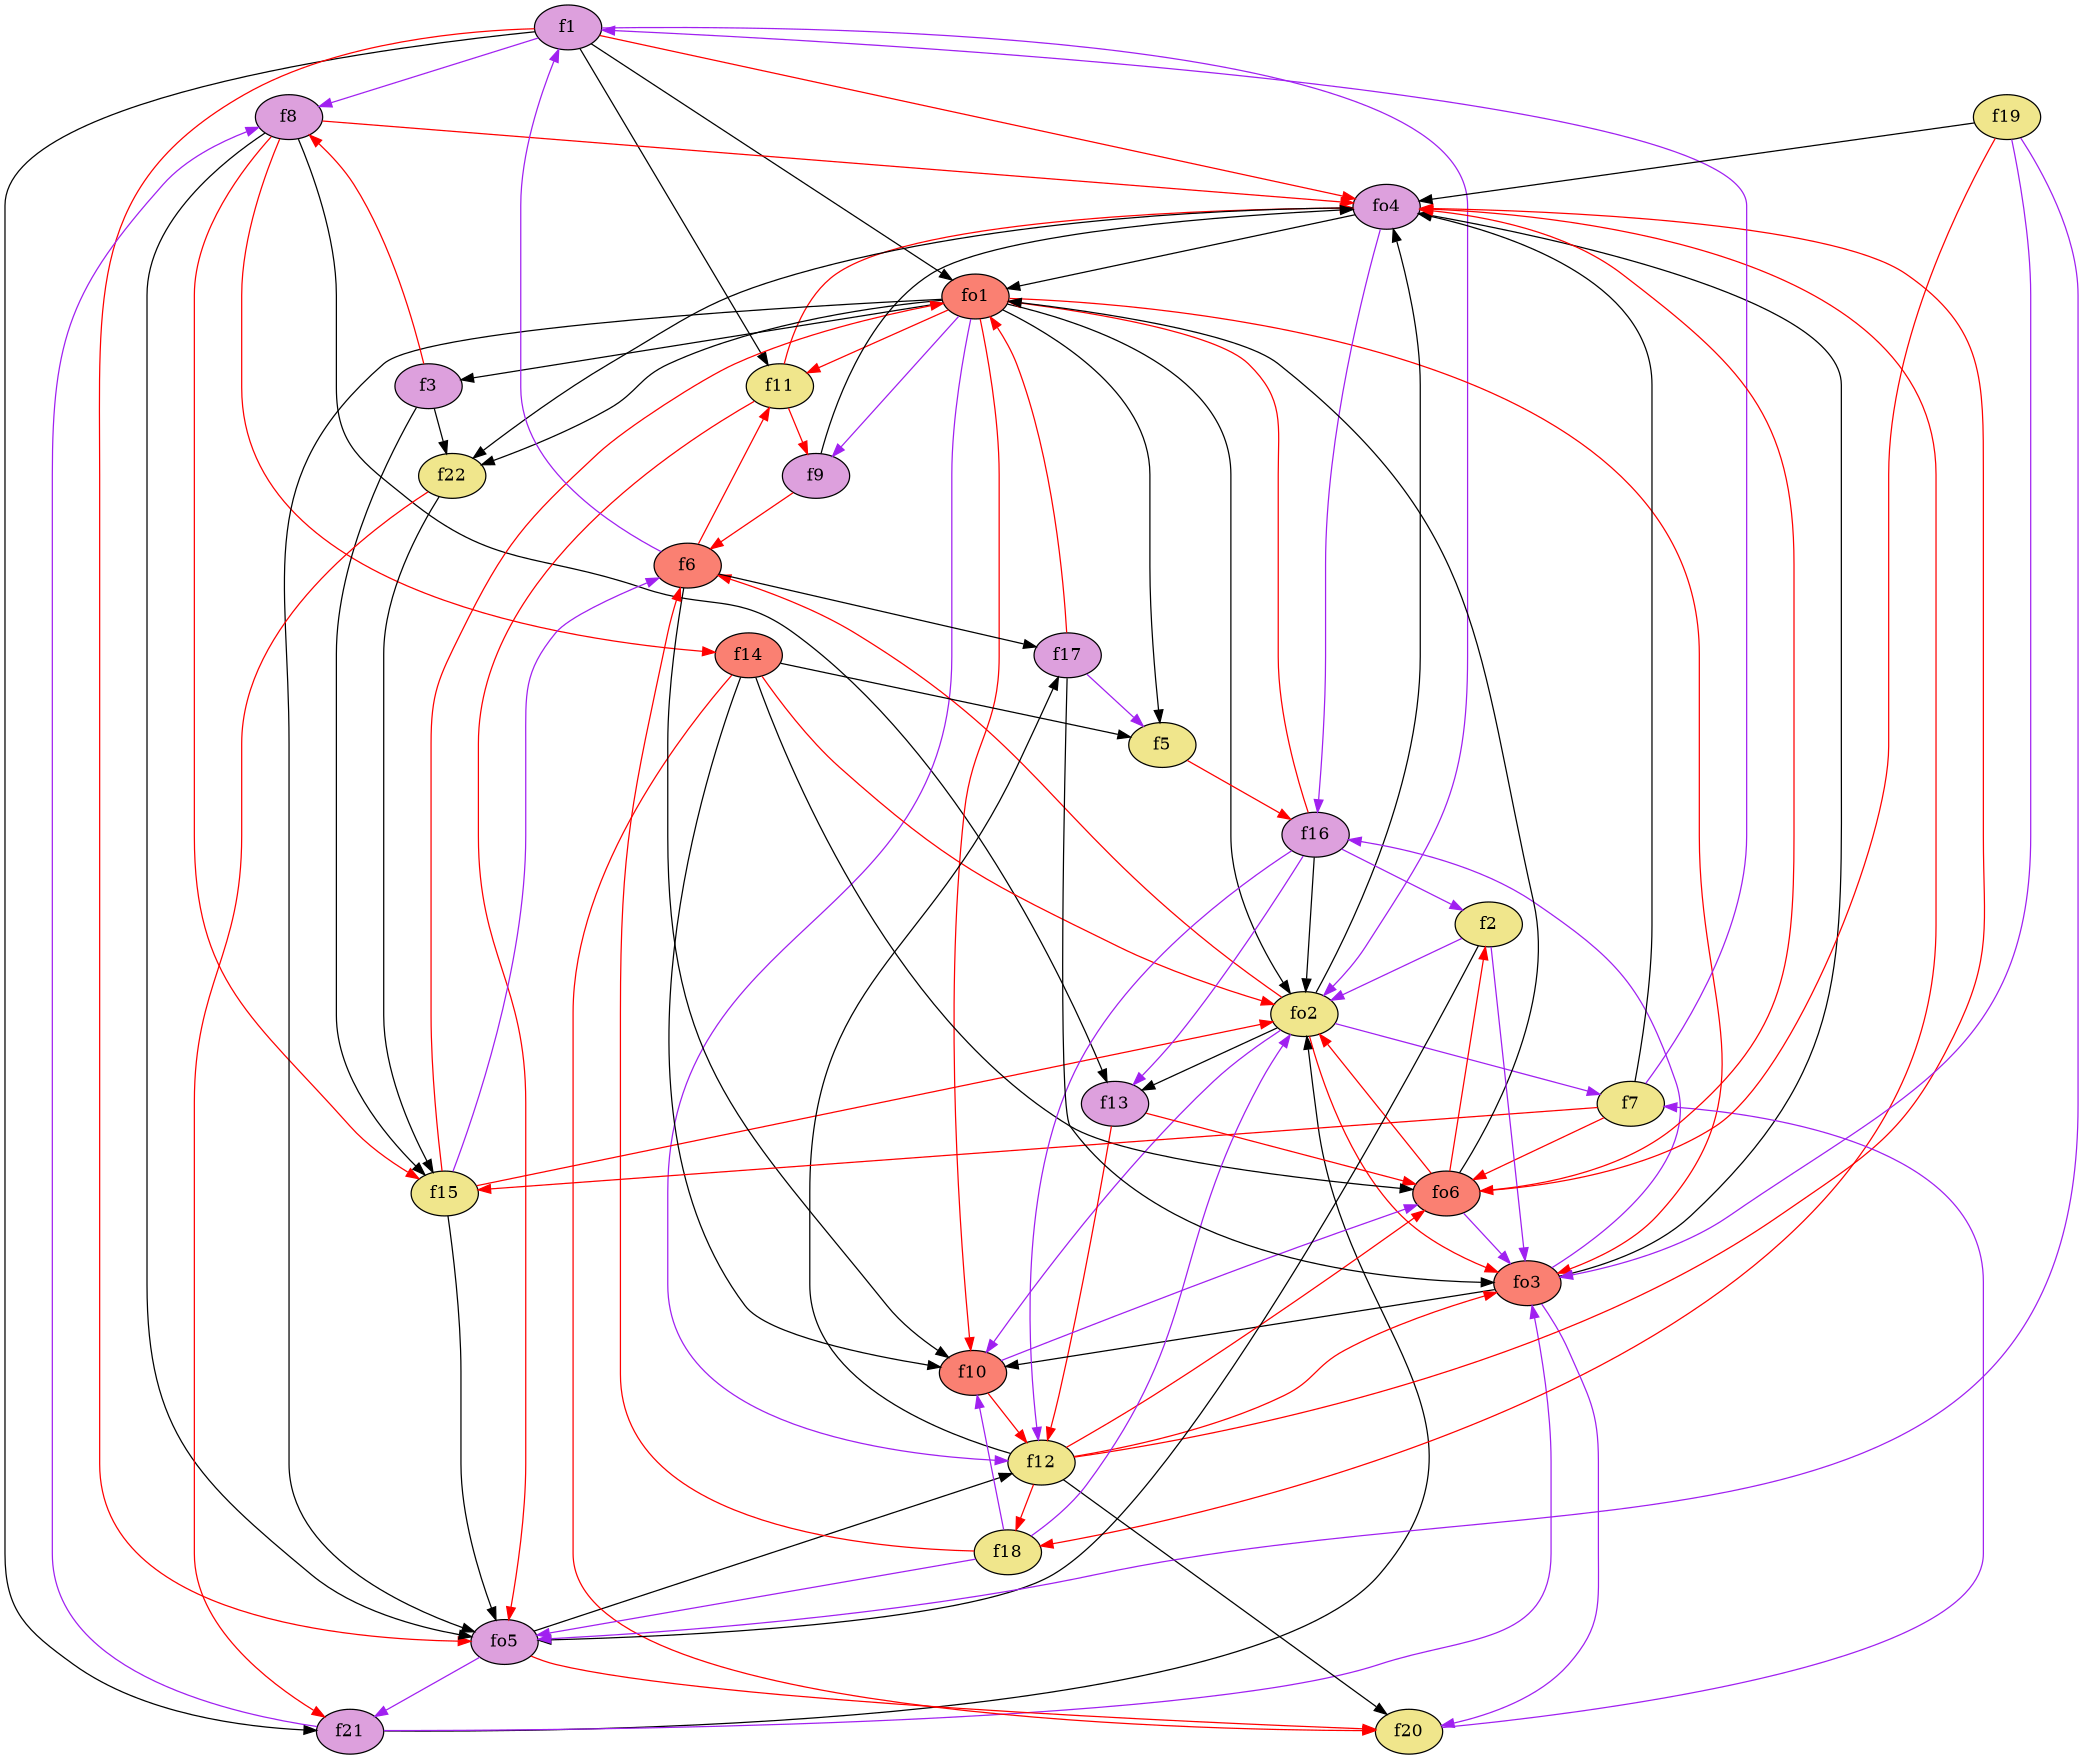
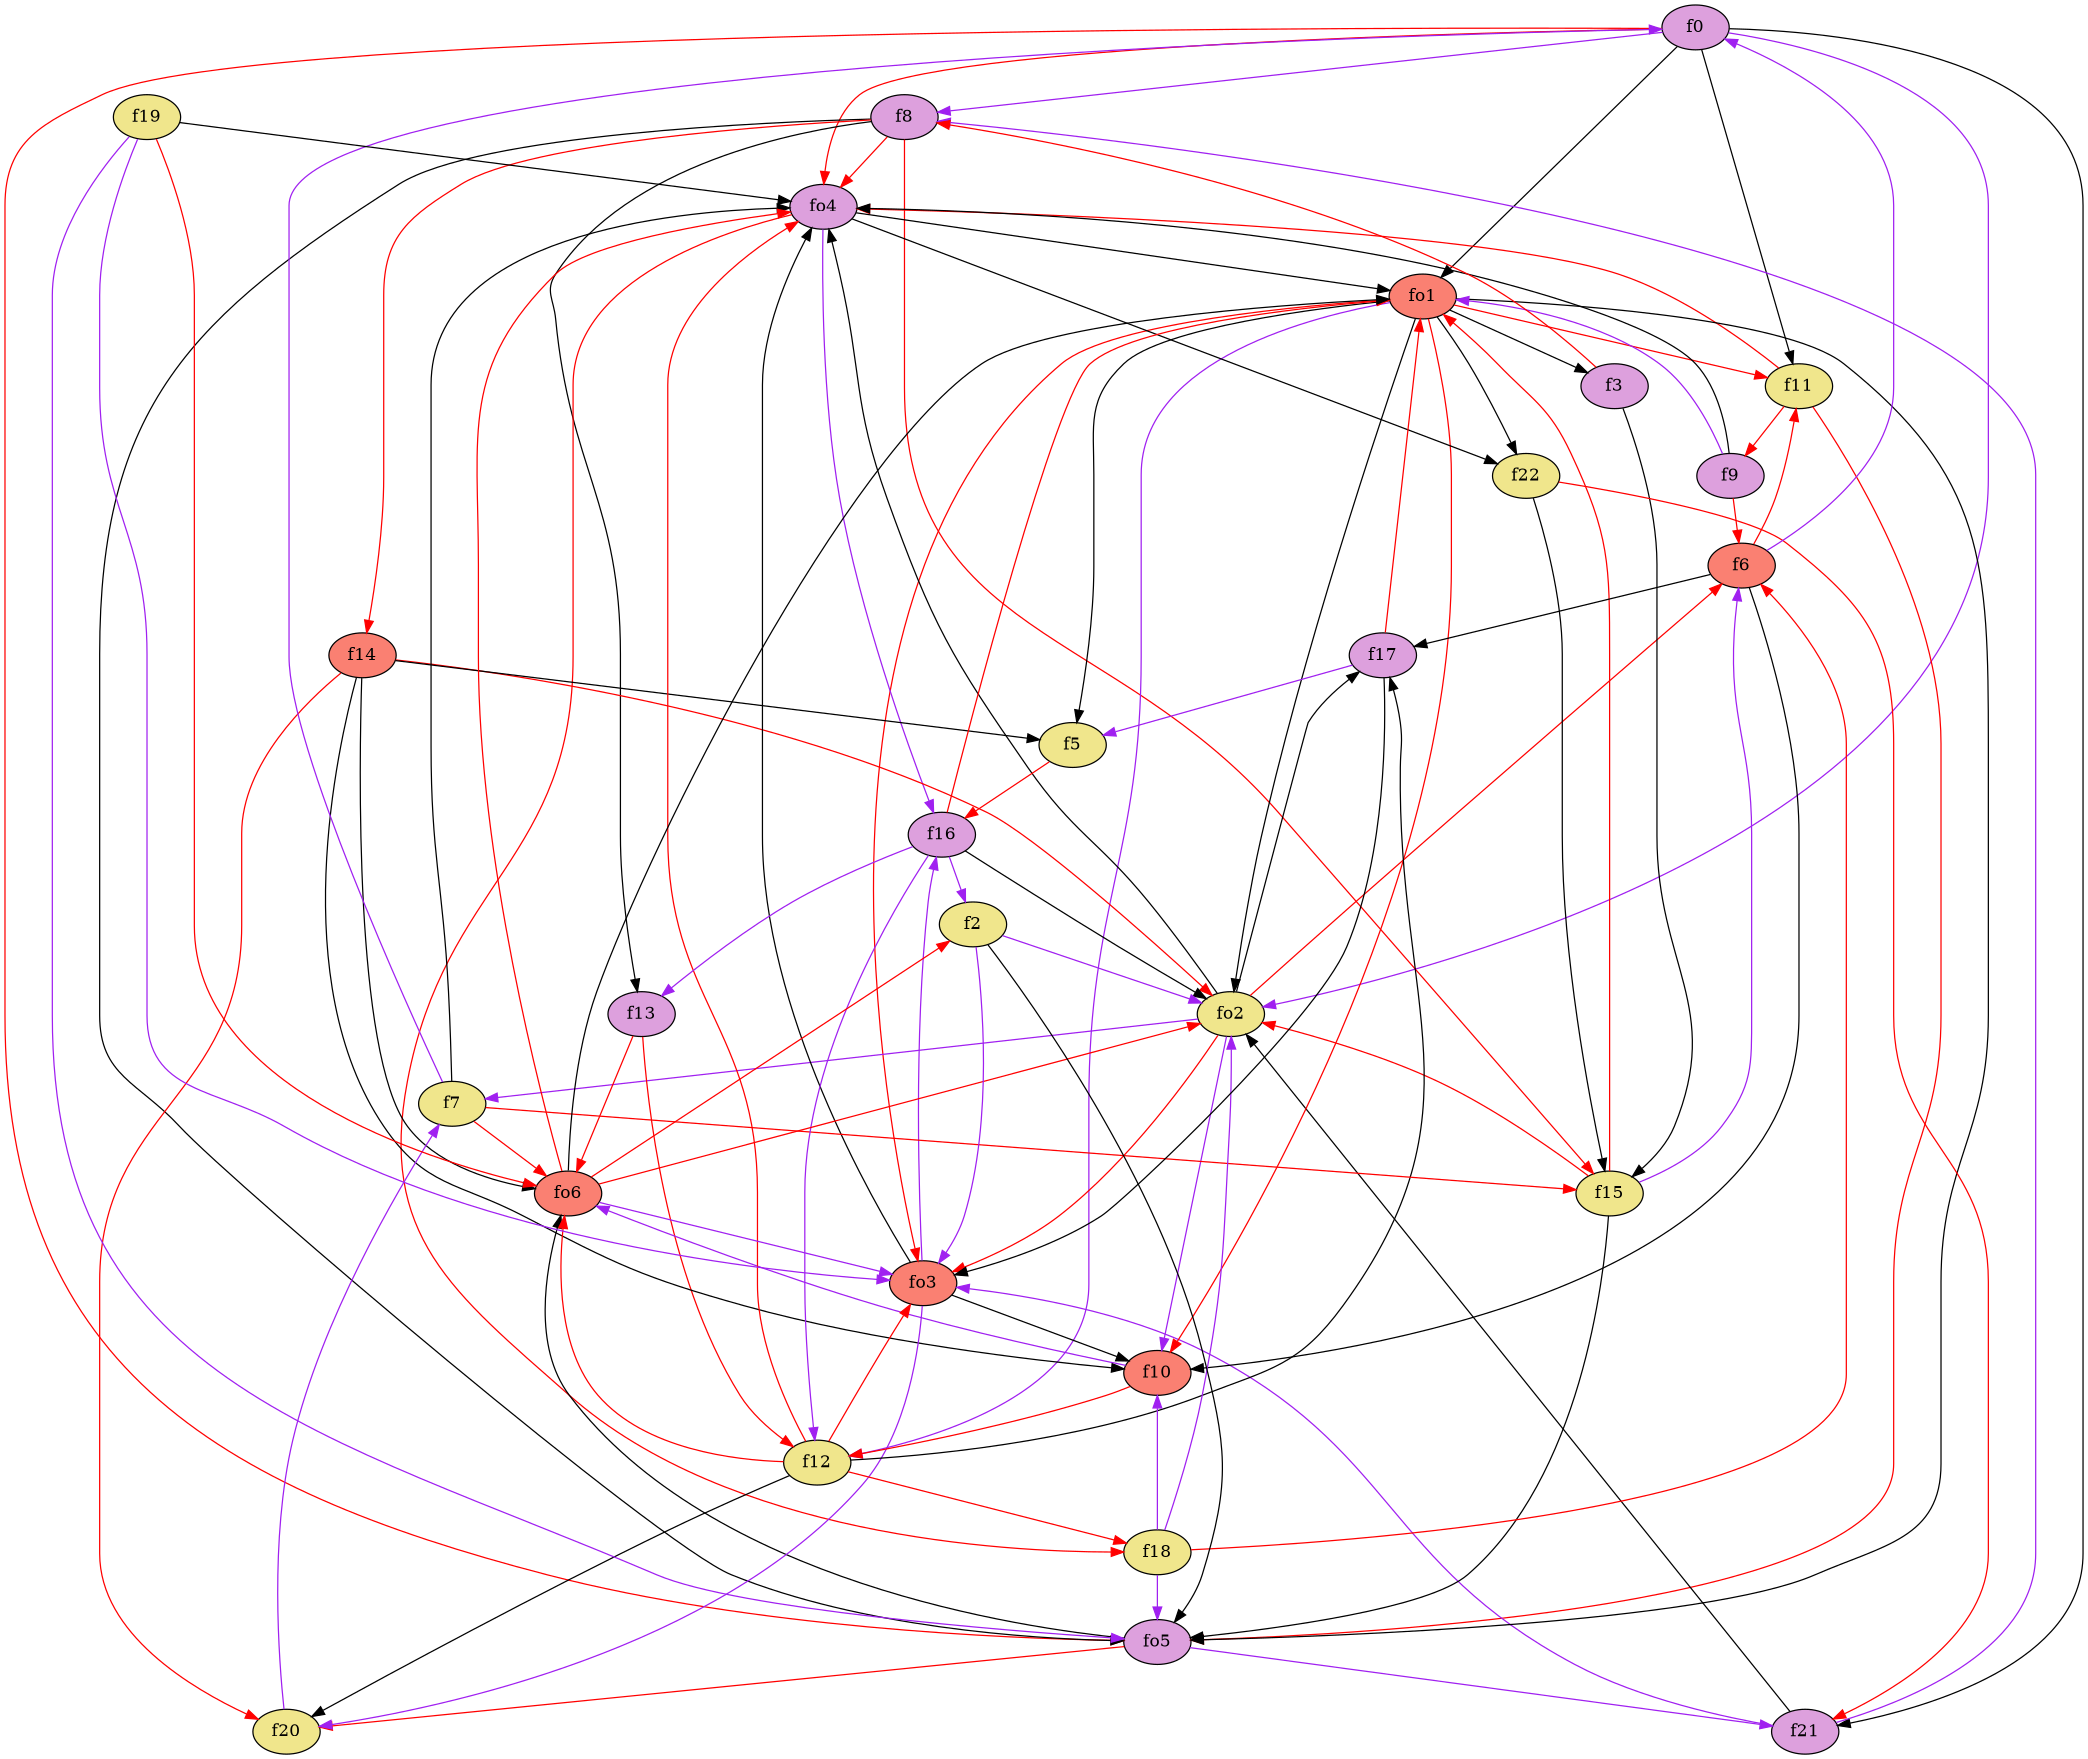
node "f1": label "f1" -> "f0"
edge "fo1" -> "f9": reversed
edge "f3" -> "f22": removed
edge "fo2" -> "f13": now "fo2" -> "f17"
edge "fo5" -> "f12": now "fo5" -> "fo6"
